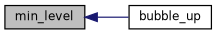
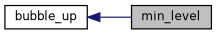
edge "bubble_up" -> "min_level": reversed
